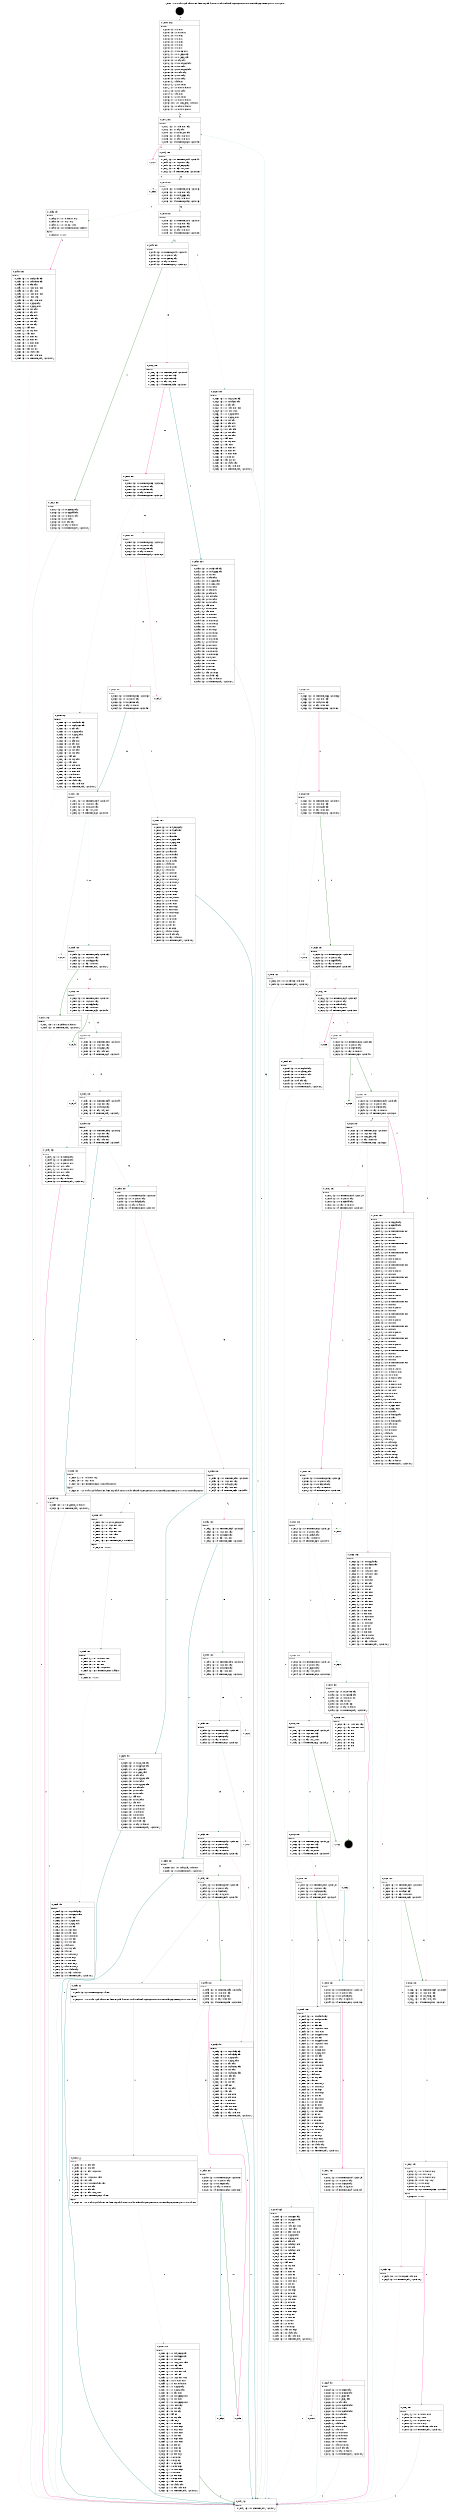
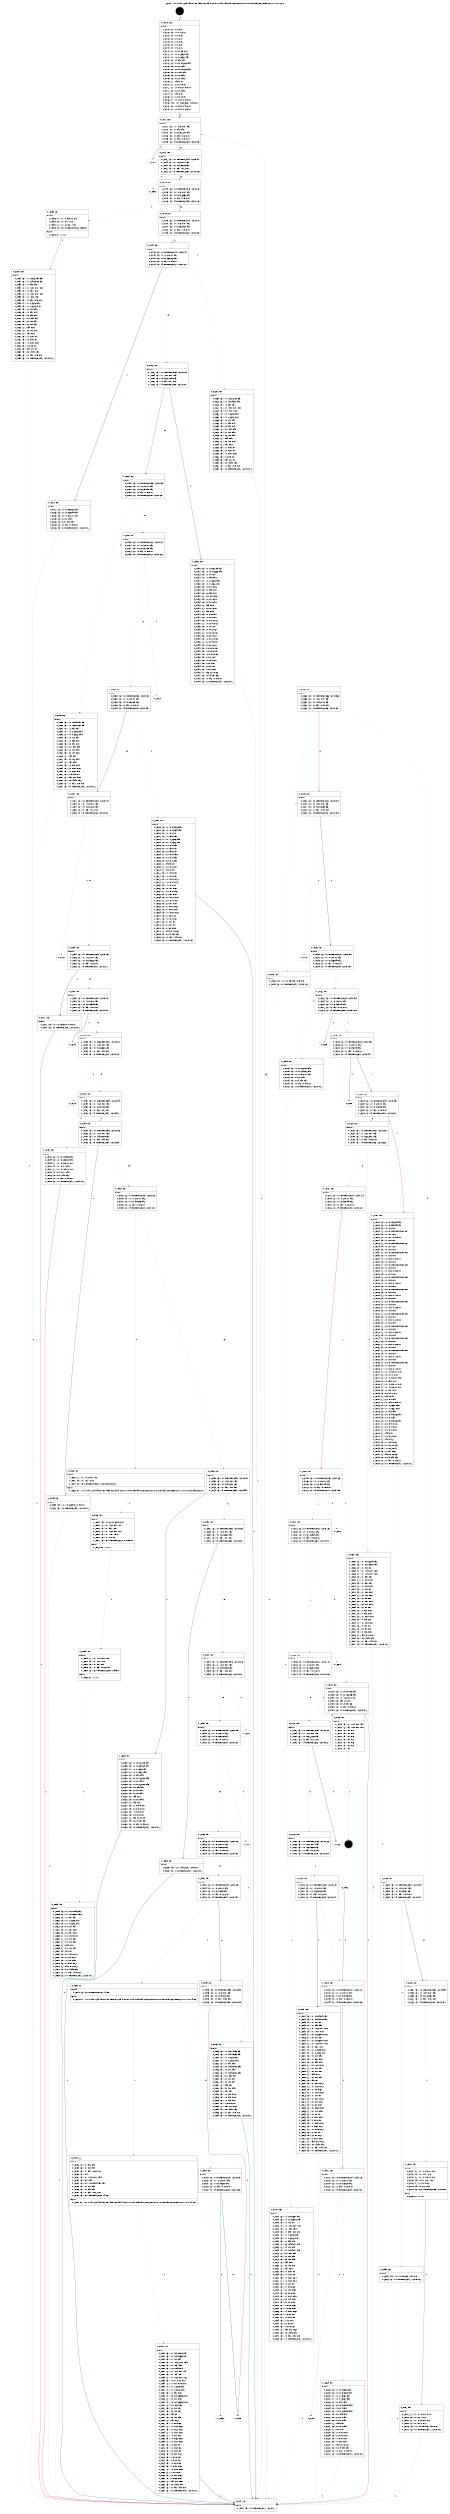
edge "0x402174 [15]" -> "0x402974 [5]": style dotted -> bold
